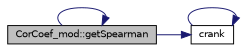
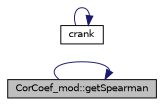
edge "CorCoef_mod::getSpearman" -> "crank": removed
